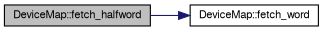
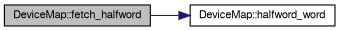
node "DeviceMap::fetch_word": label "DeviceMap::fetch_word" -> "DeviceMap::halfword_word"
